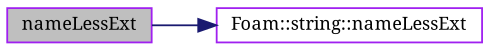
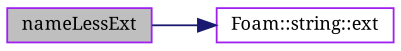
node "Foam::string::nameLessExt": label "Foam::string::nameLessExt" -> "Foam::string::ext"
